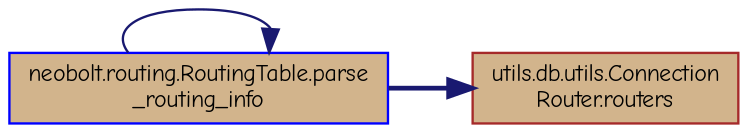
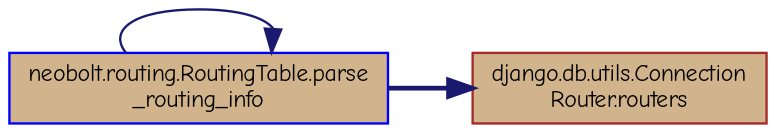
node "utils.db.utils.Connection Router.routers": label "utils.db.utils.Connection Router.routers" -> "django.db.utils.Connection Router.routers"
